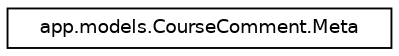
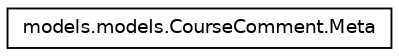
node "app.models.CourseComment.Meta": label "app.models.CourseComment.Meta" -> "models.models.CourseComment.Meta"
